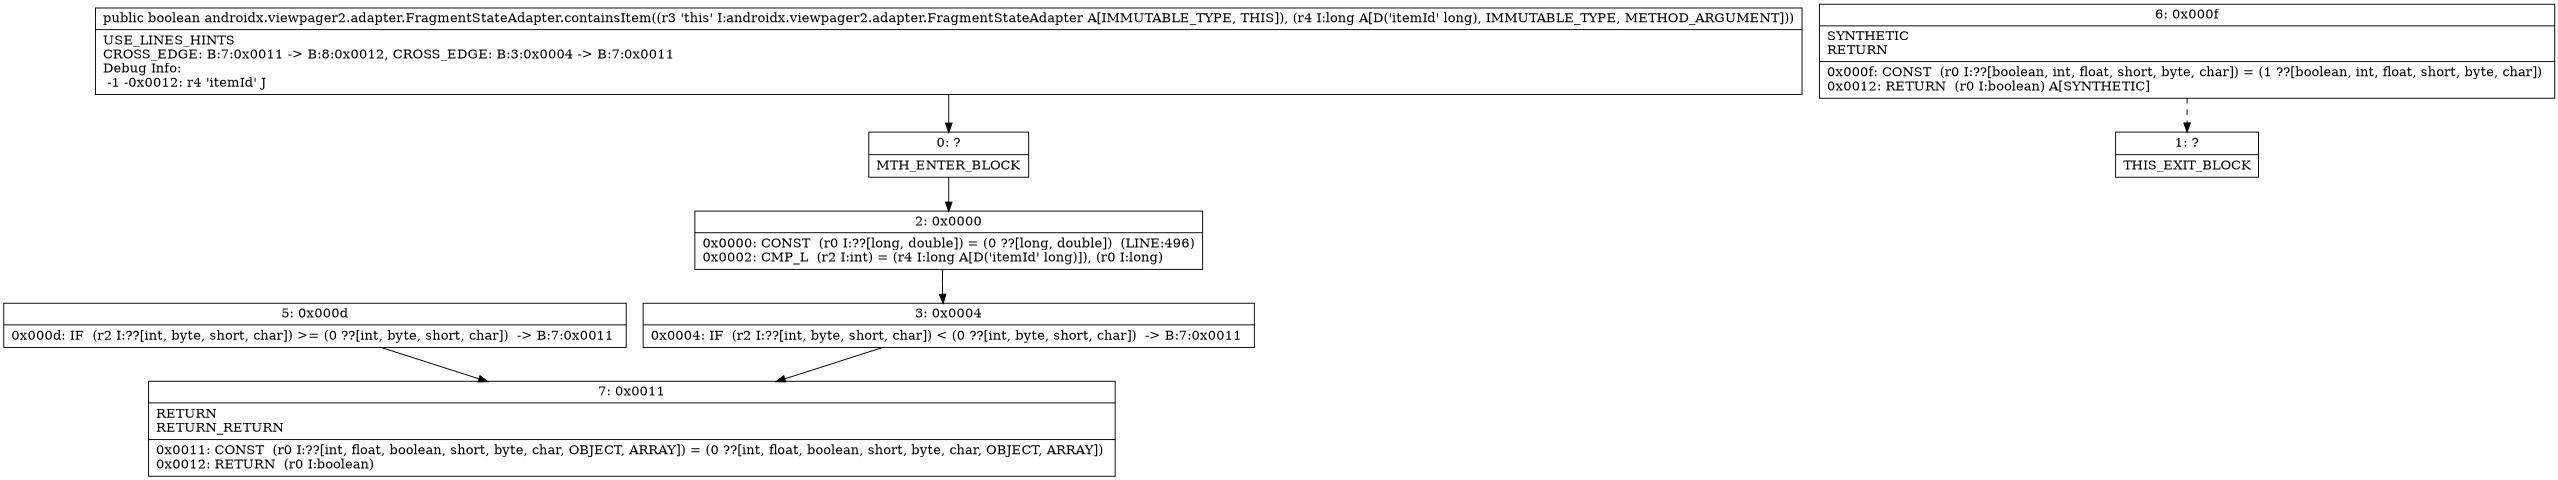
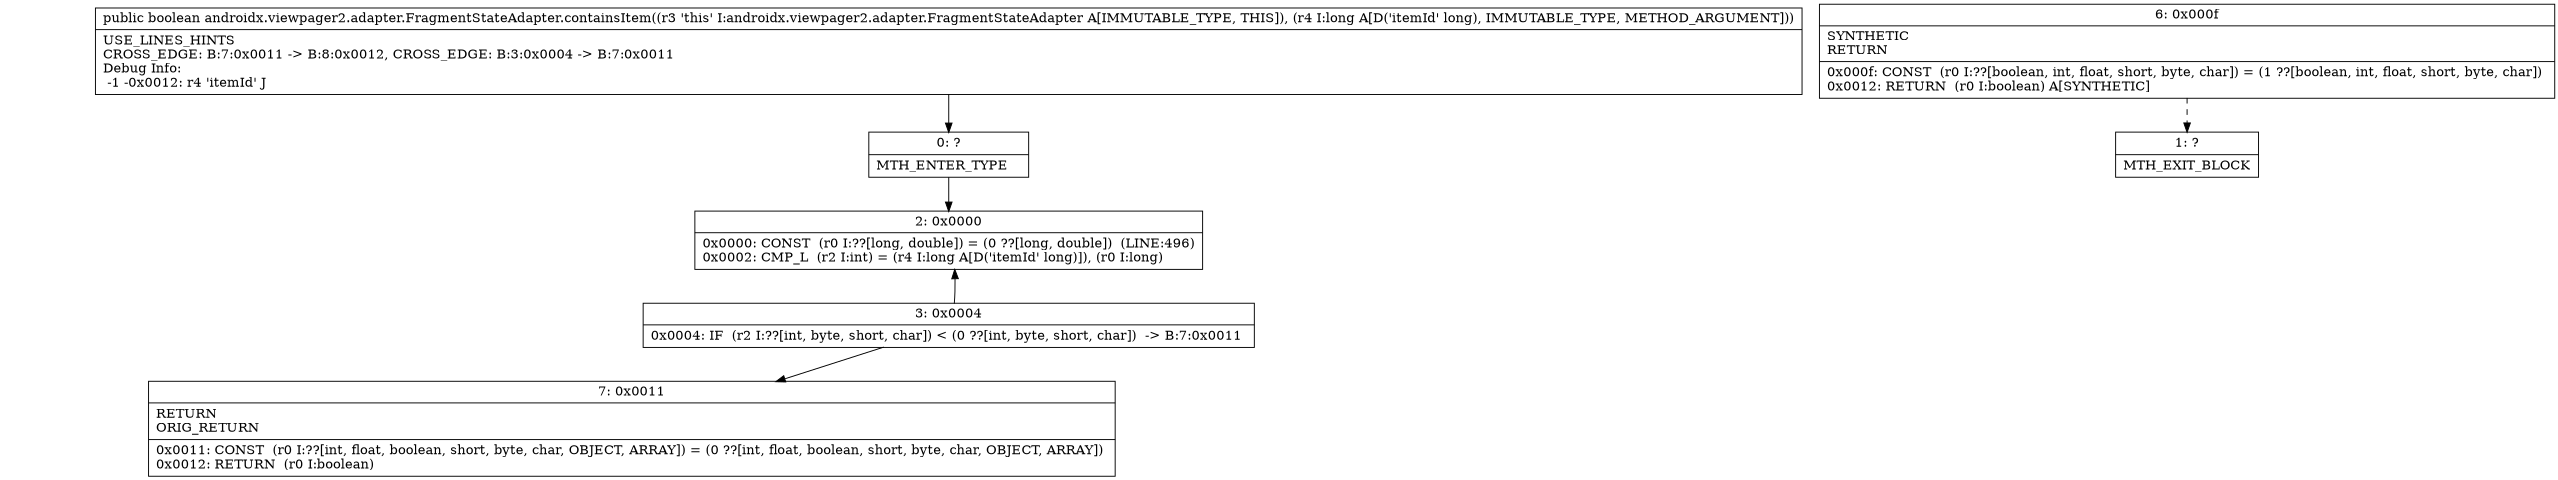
node "0: ?": text "MTH_ENTER_BLOCK" -> "MTH_ENTER_TYPE"
node "1: ?": text "THIS_EXIT_BLOCK" -> "MTH_EXIT_BLOCK"
edge "2: 0x0000" -> "3: 0x0004": reversed
node "5: 0x000d": removed
node "7: 0x0011": text "RETURN_RETURN" -> "ORIG_RETURN"
